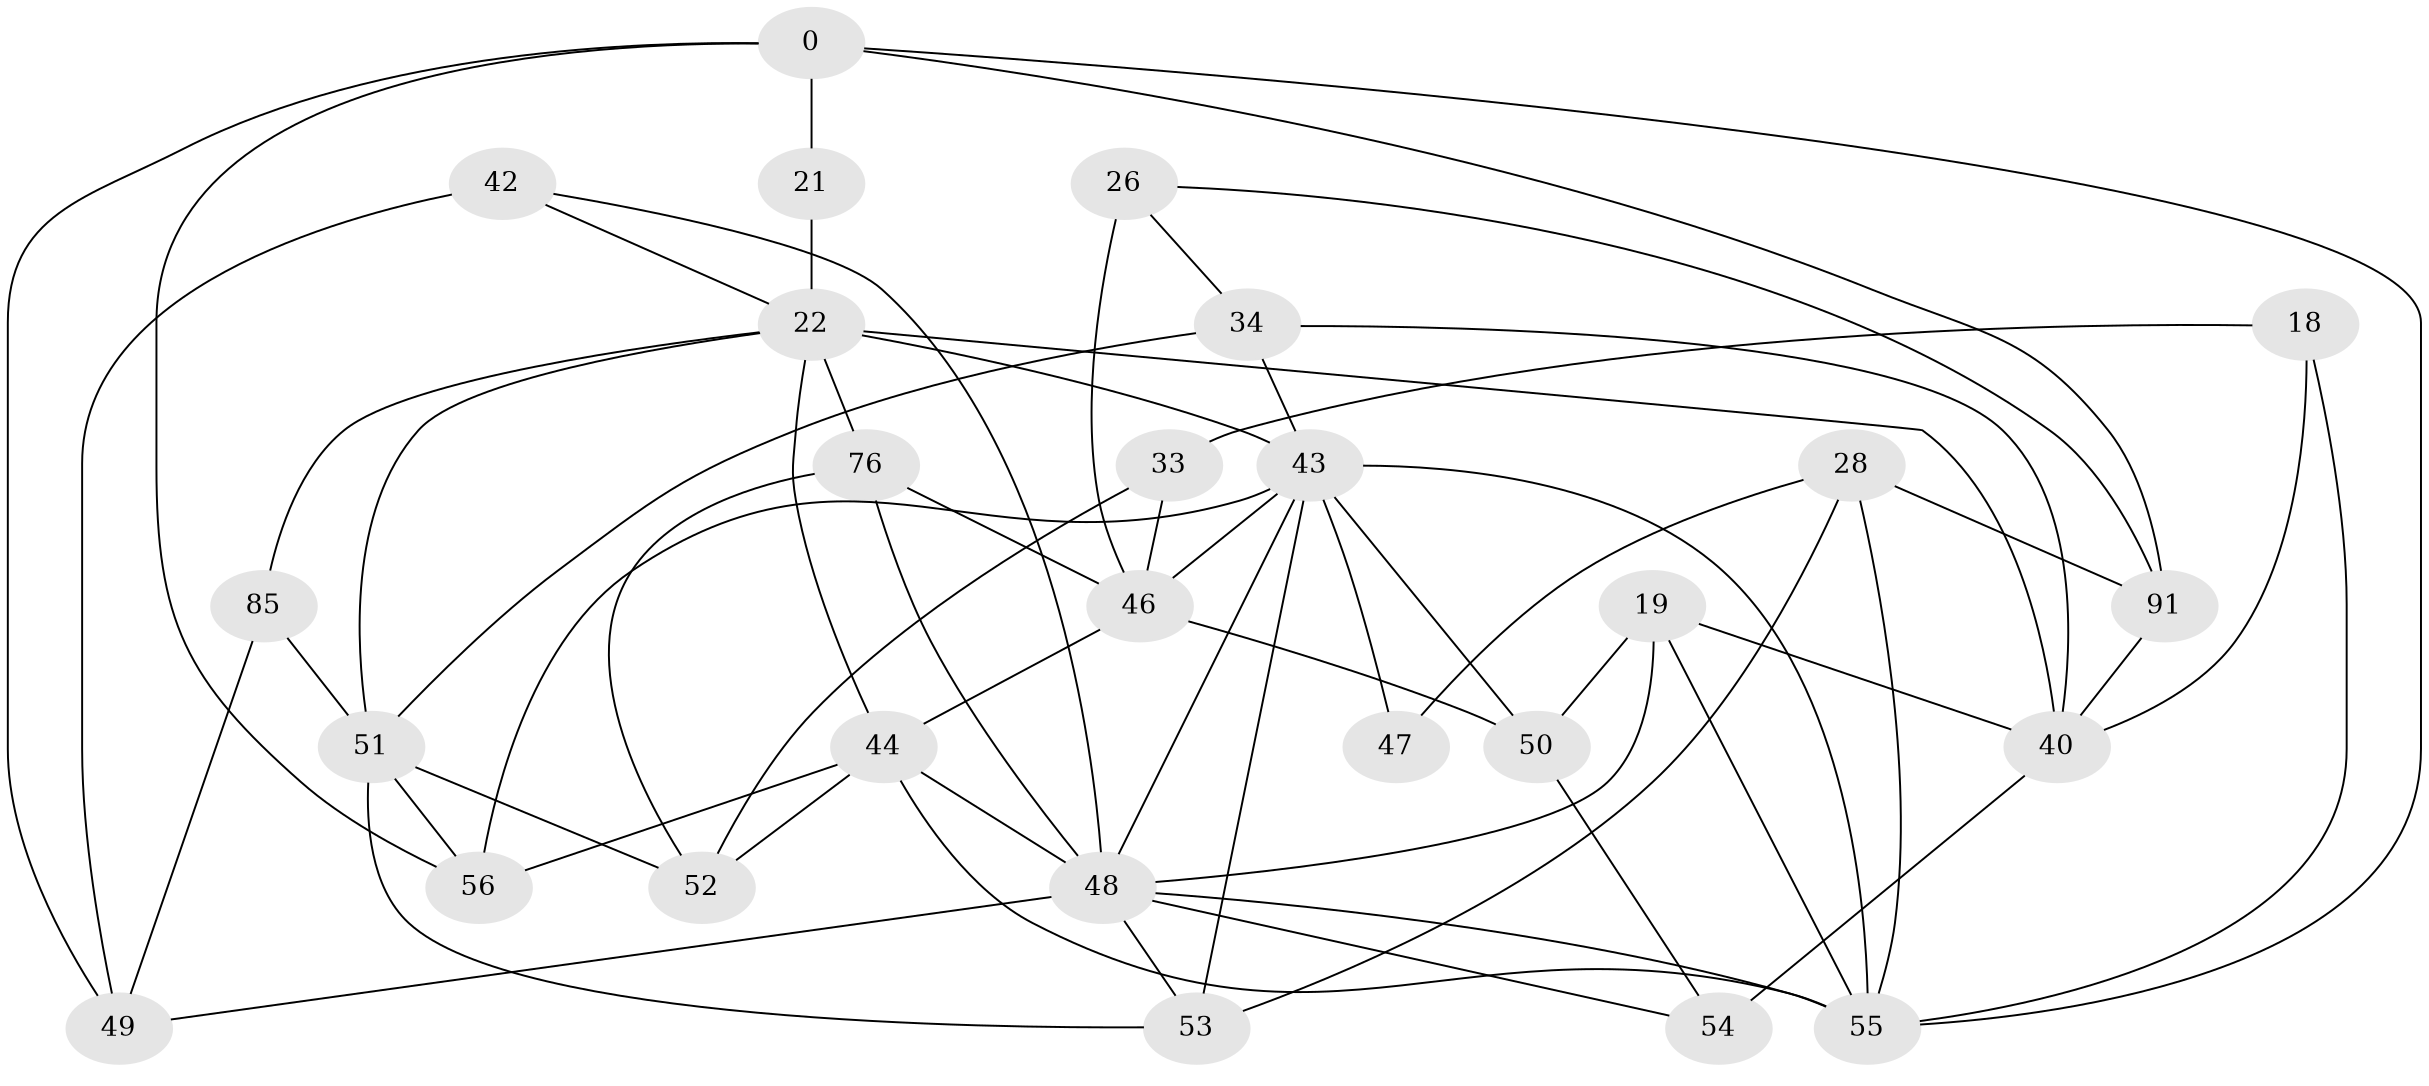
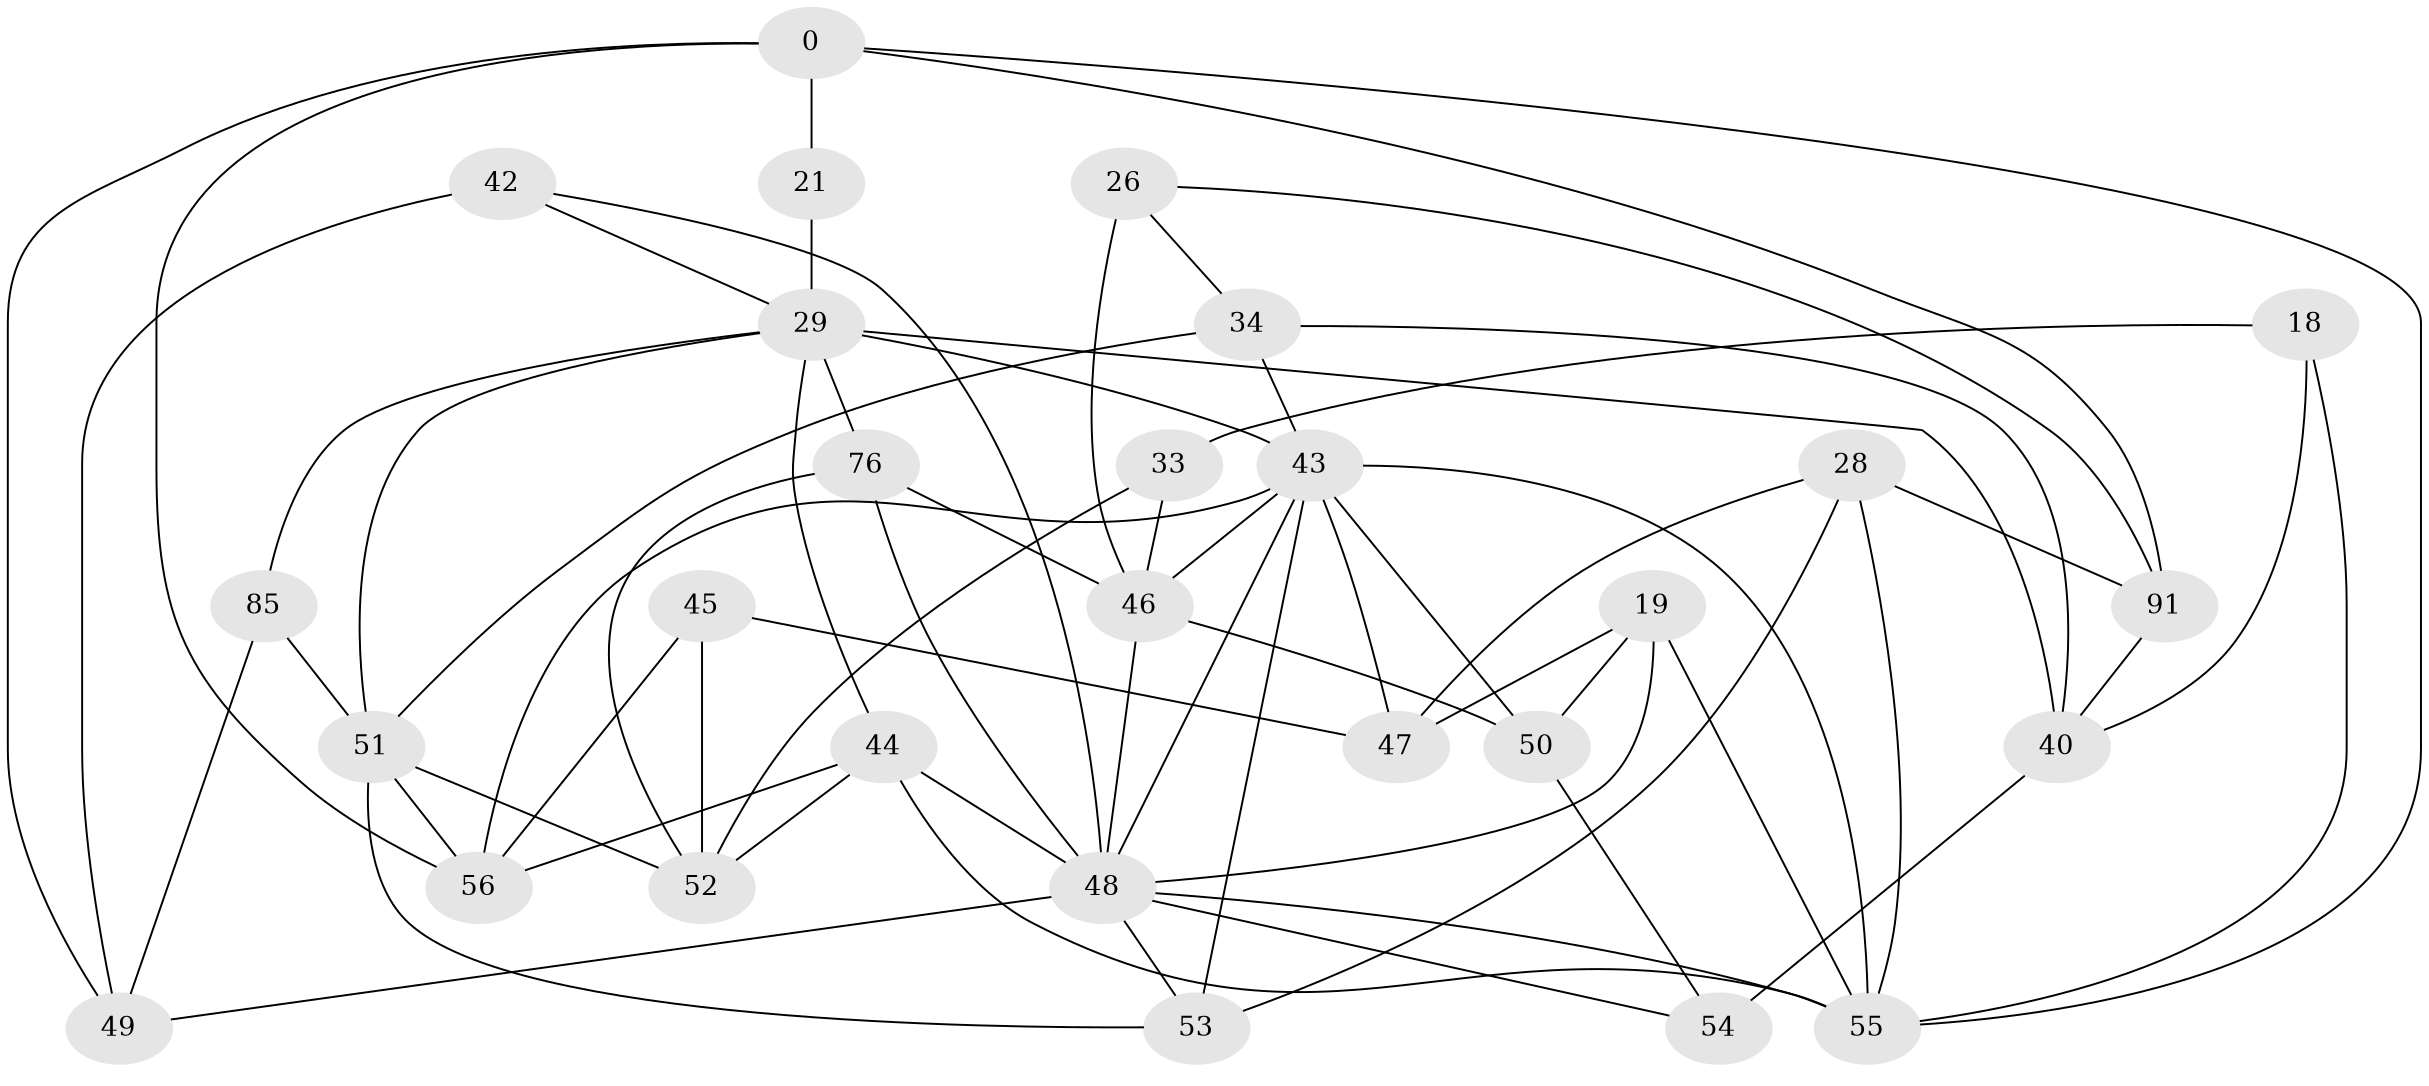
node "22": label "22" -> "29"
node "45": added
edge "46" -- "44": now "46" -- "48"
edge "19" -- "40": now "19" -- "47"
